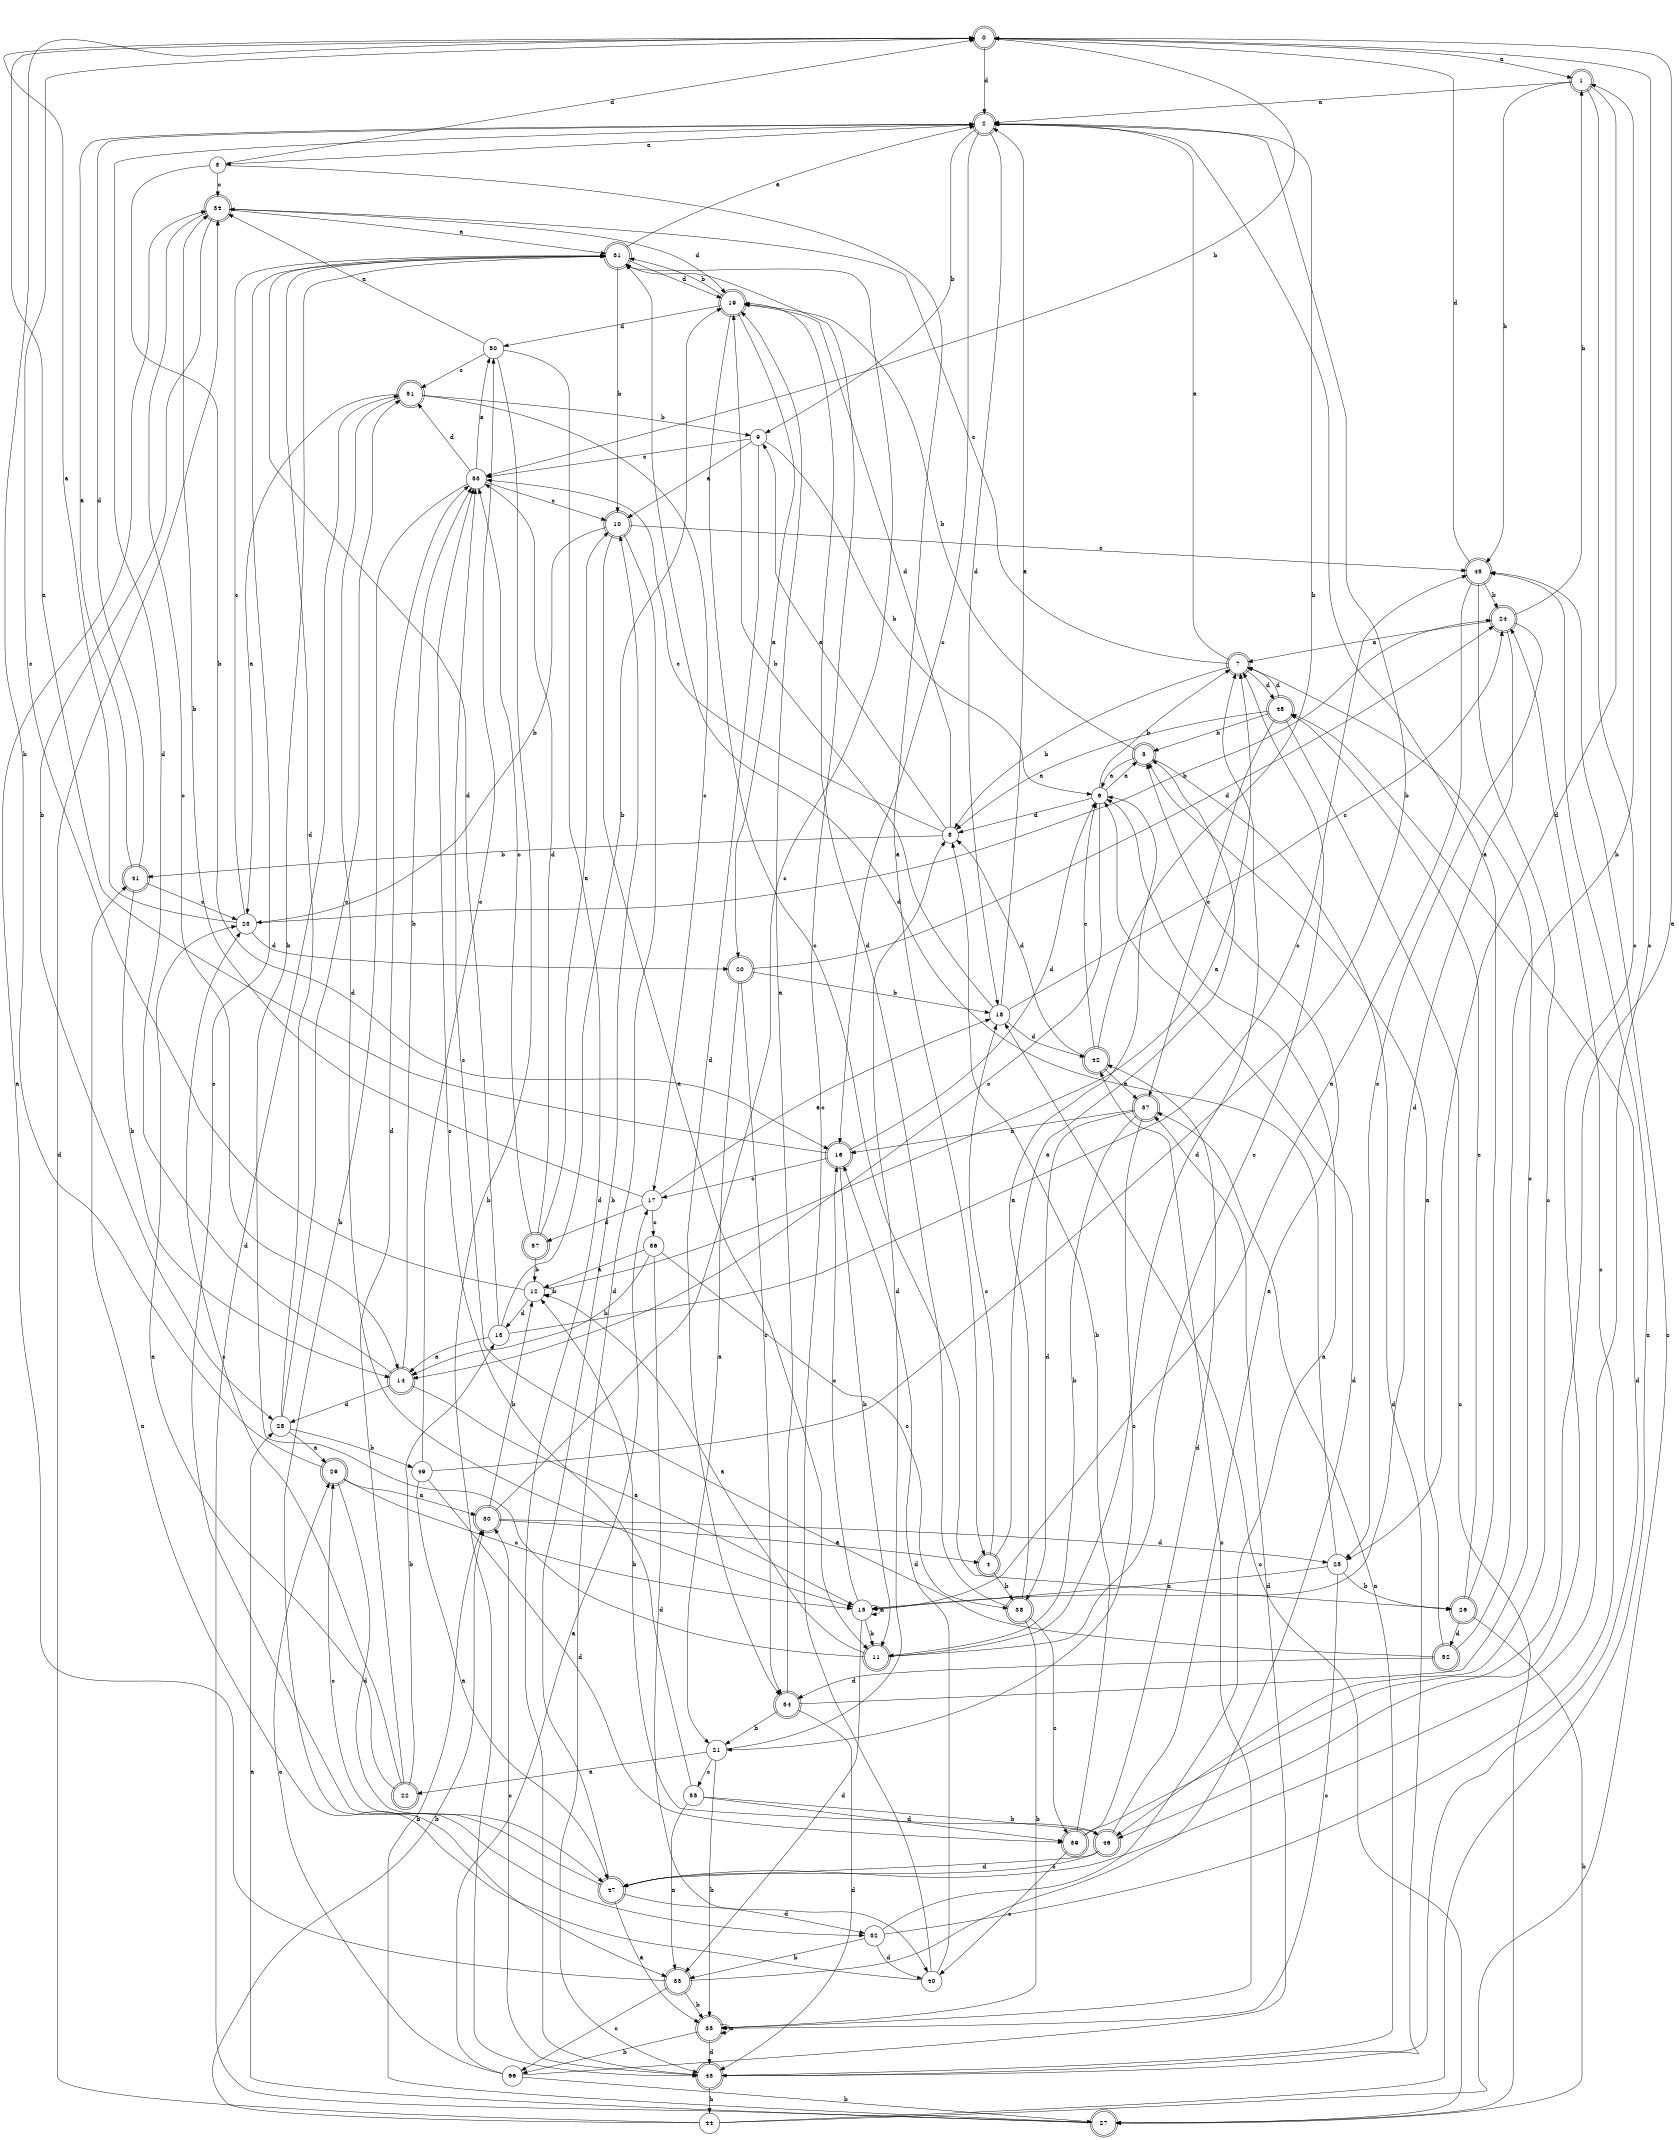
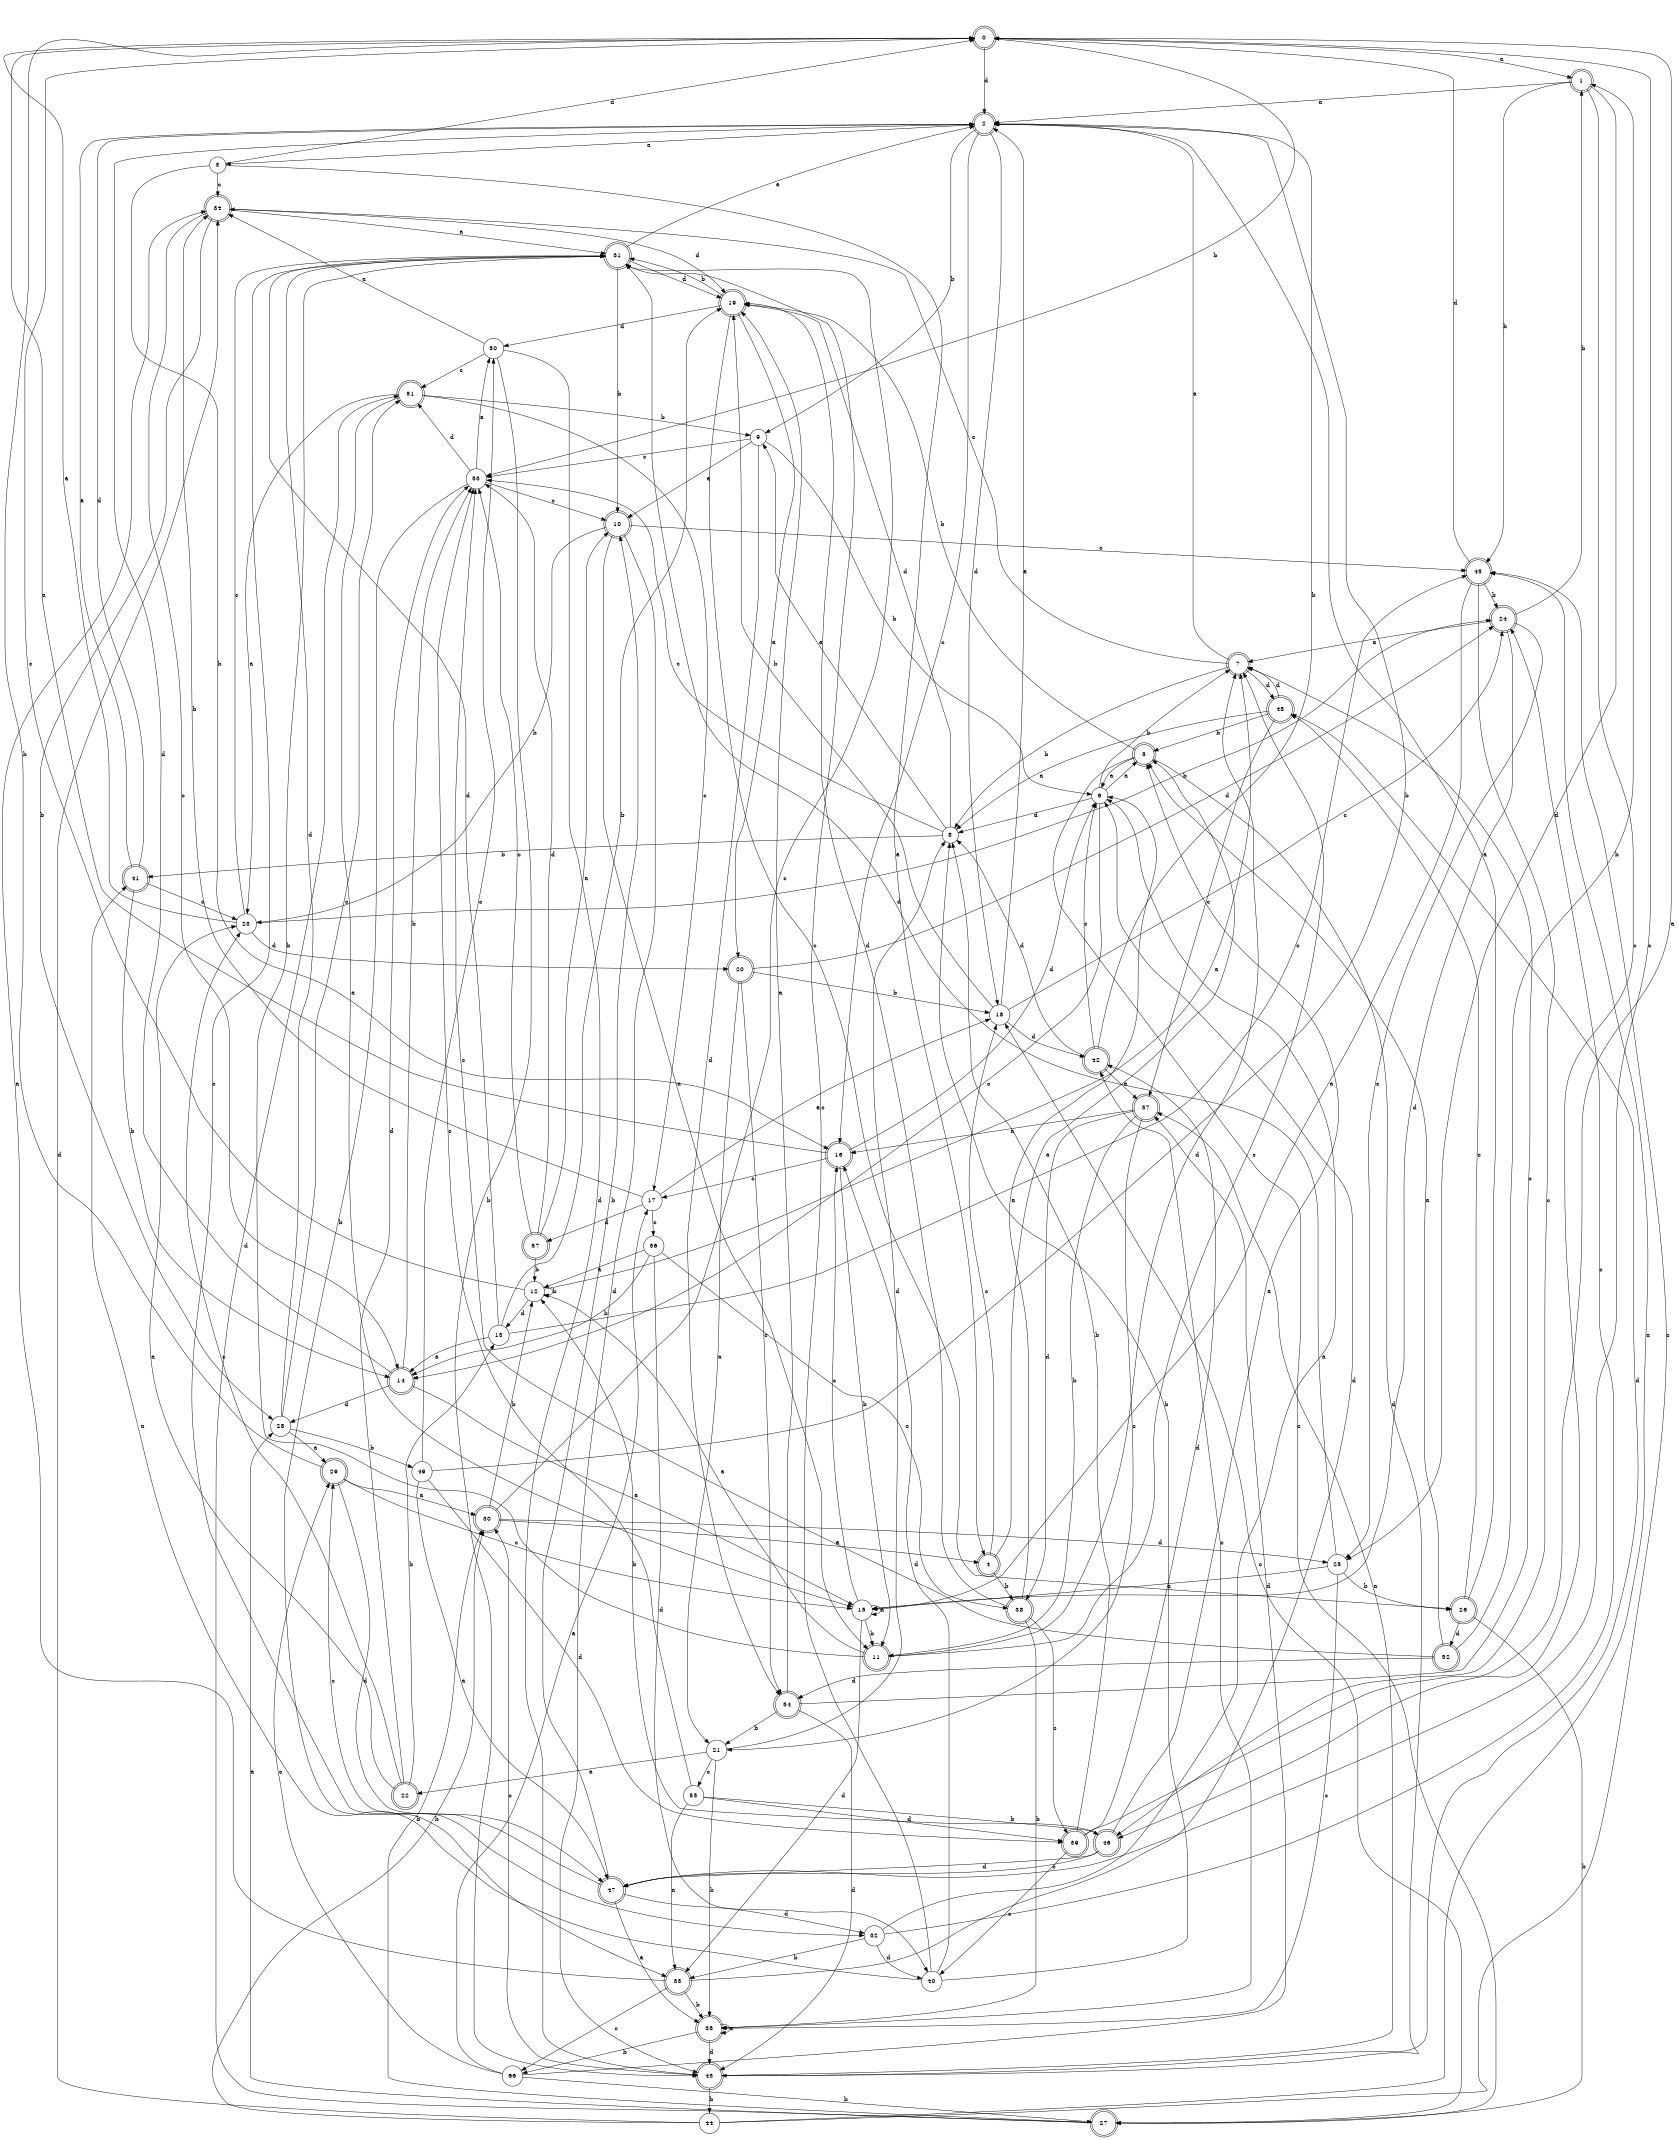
edge "51" -> "15": label "d" -> "a"
edge "40" -> "8": added, label "b"
edge "48" -> "27": now "5" -> "27"
